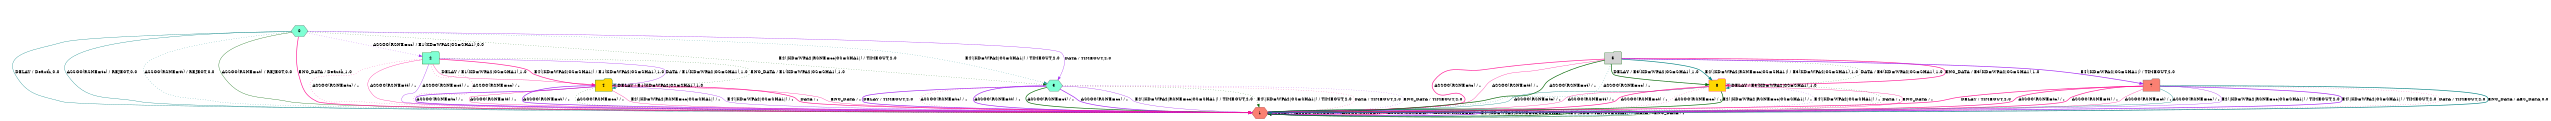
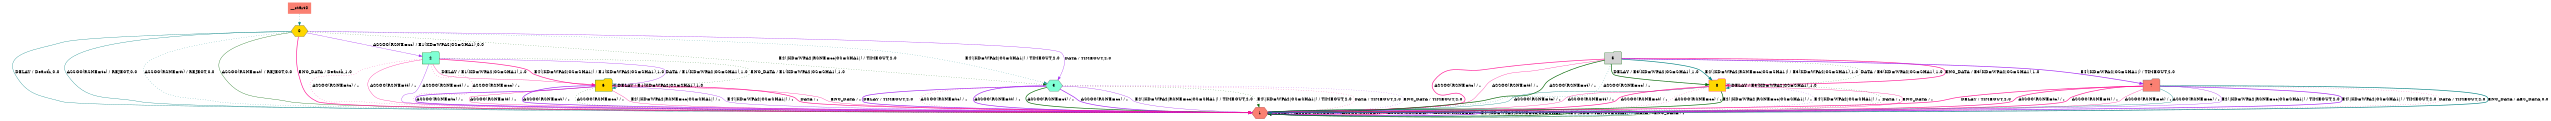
node "__start0": added
node "0": fillcolor aquamarine -> gold
edge "0" -> "2": style dotted -> solid
node "4": label "4" -> "6"
